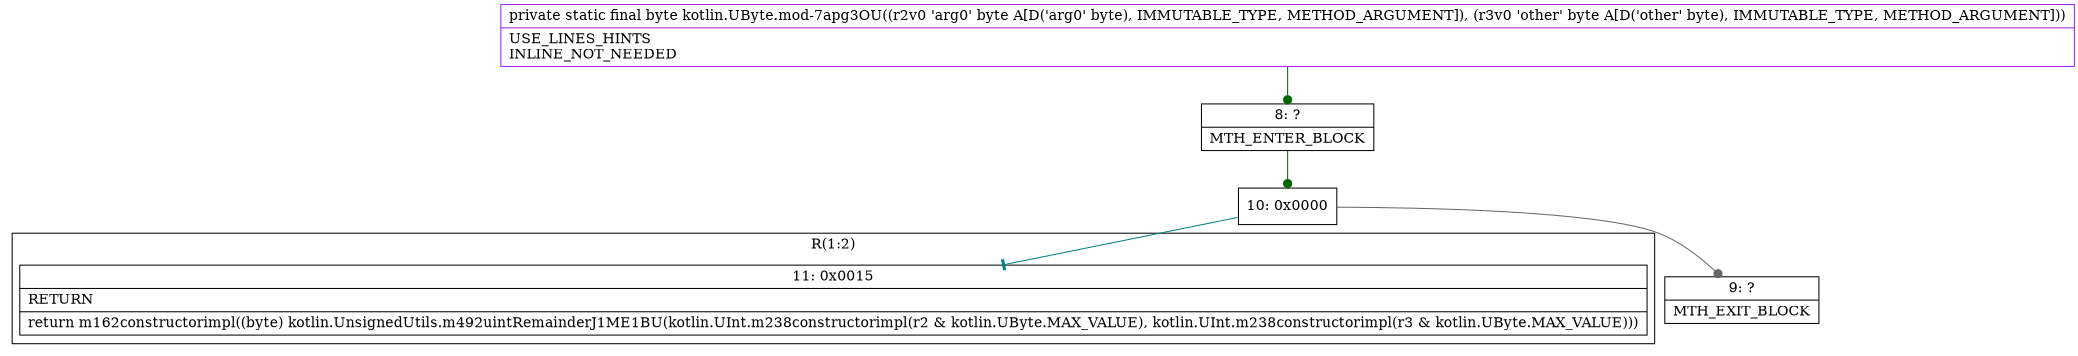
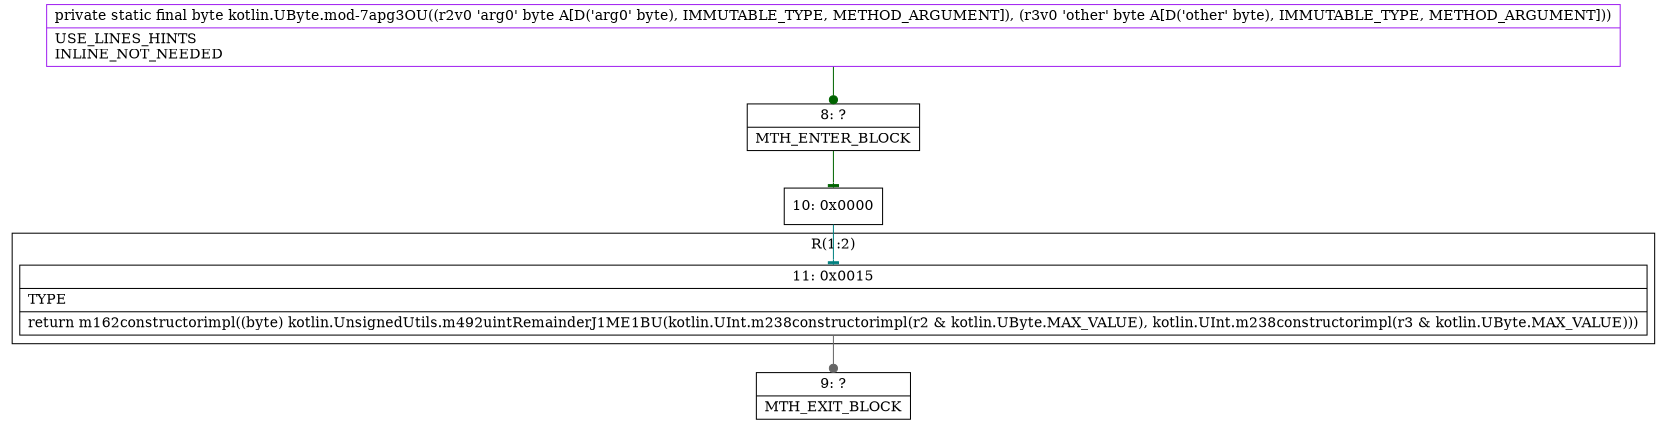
edge "8: ?" -> "10: 0x0000": arrowhead dot -> tee
edge "10: 0x0000" -> "9: ?": now "11: 0x0015" -> "9: ?"
node "11: 0x0015": text "RETURN" -> "TYPE"
